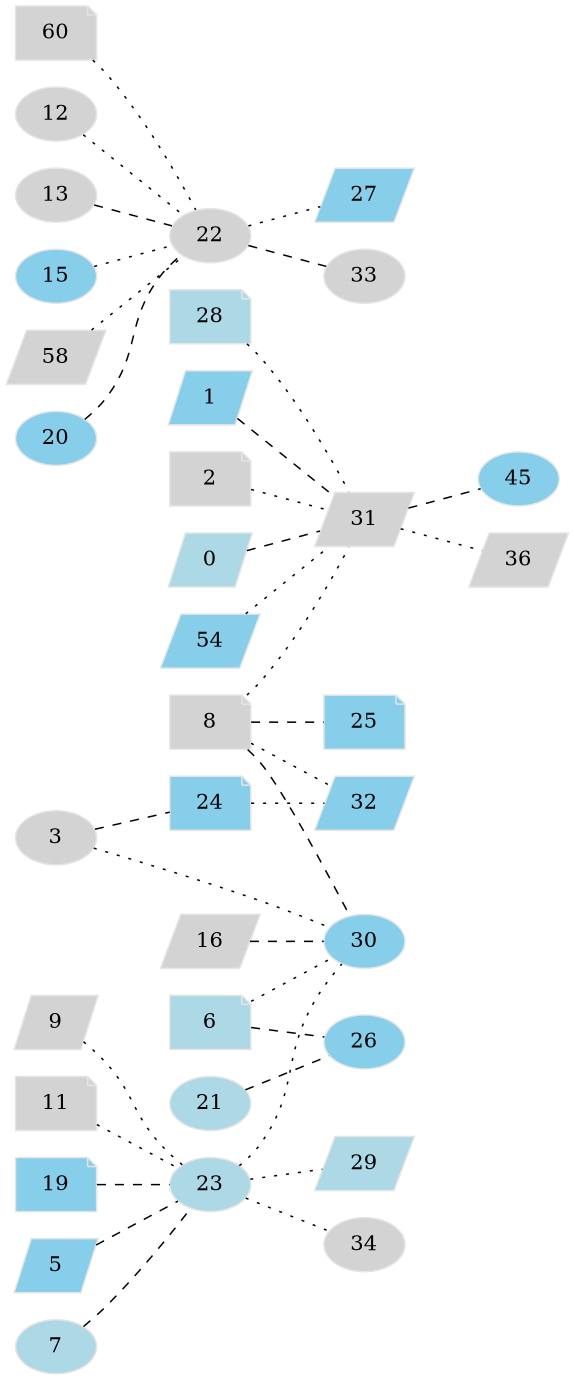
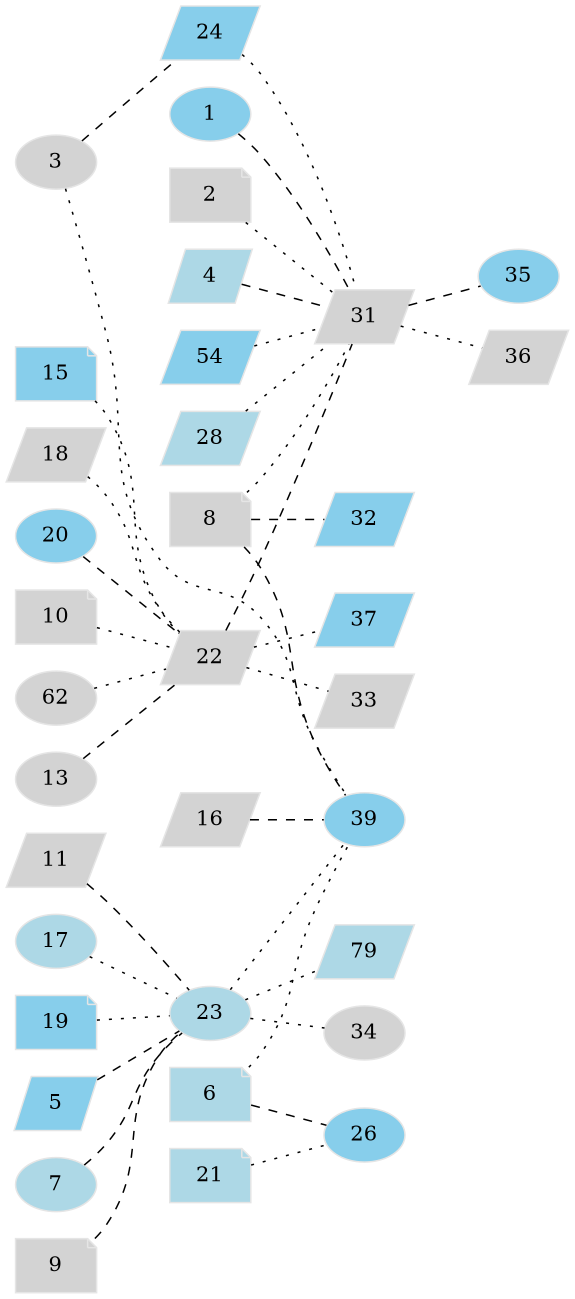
node "60": label "60" -> "10"
node "12": label "12" -> "62"
node "27": label "27" -> "37"
node "22": shape ellipse -> parallelogram
edge "22" -- "33": style dashed -> dotted
node "15": shape ellipse -> note
node "33": shape ellipse -> parallelogram
node "28": shape note -> parallelogram
node "58": label "58" -> "18"
node "1": shape parallelogram -> ellipse
node "45": label "45" -> "35"
edge "31" -- "22": added
node "0": label "0" -> "4"
node "25": removed
edge "8" -- "32": style dotted -> dashed
node "24": shape note -> parallelogram
edge "24" -- "32": now "24" -- "31"
node "17": added
node "30": label "30" -> "39"
node "9": shape parallelogram -> note
edge "26" -- "21": style dashed -> dotted
edge "9" -- "23": style dotted -> dashed
node "11": shape note -> parallelogram
node "21": shape ellipse -> note
edge "11" -- "23": style dotted -> dashed
node "29": label "29" -> "79"
edge "19" -- "23": style dashed -> dotted
